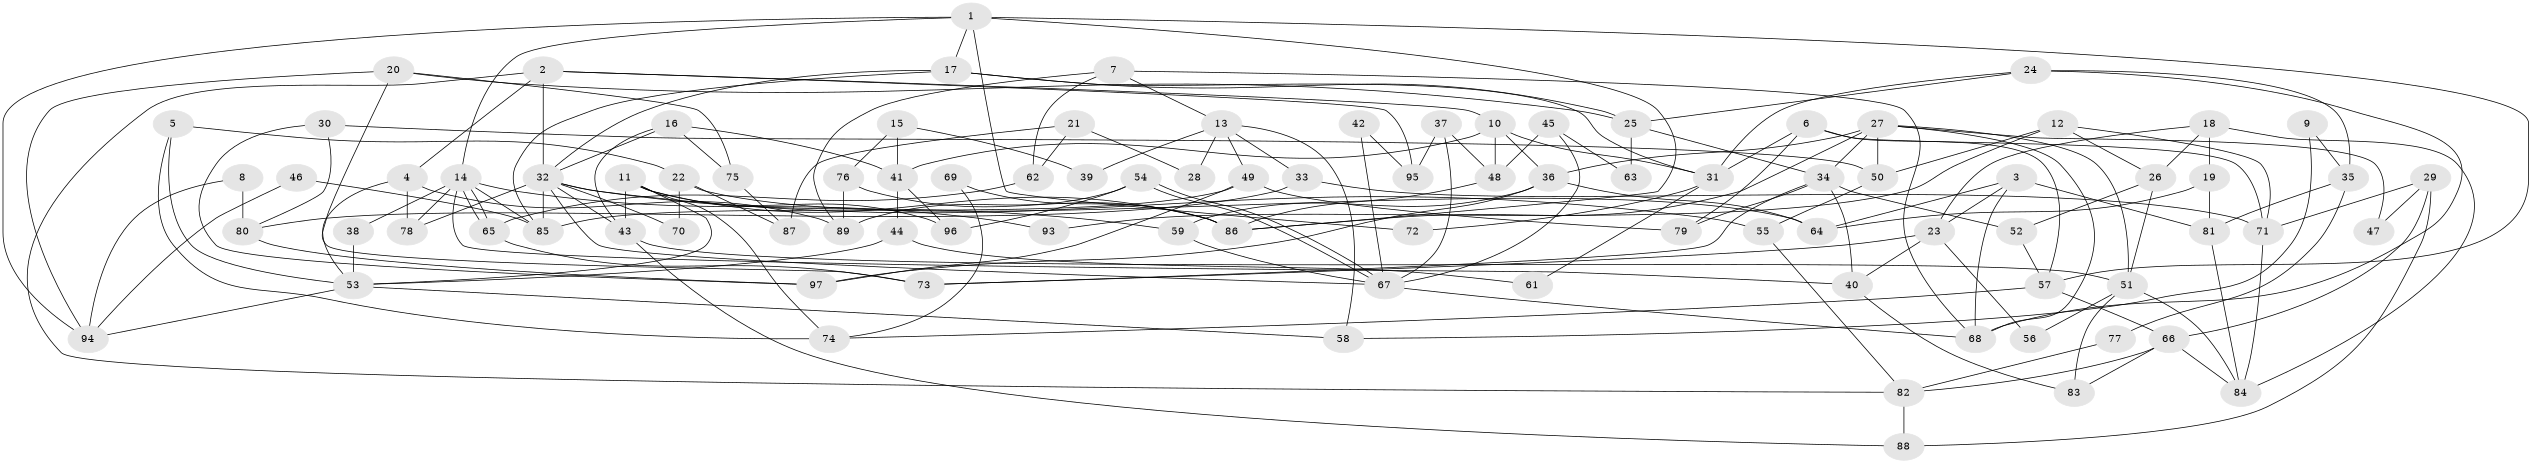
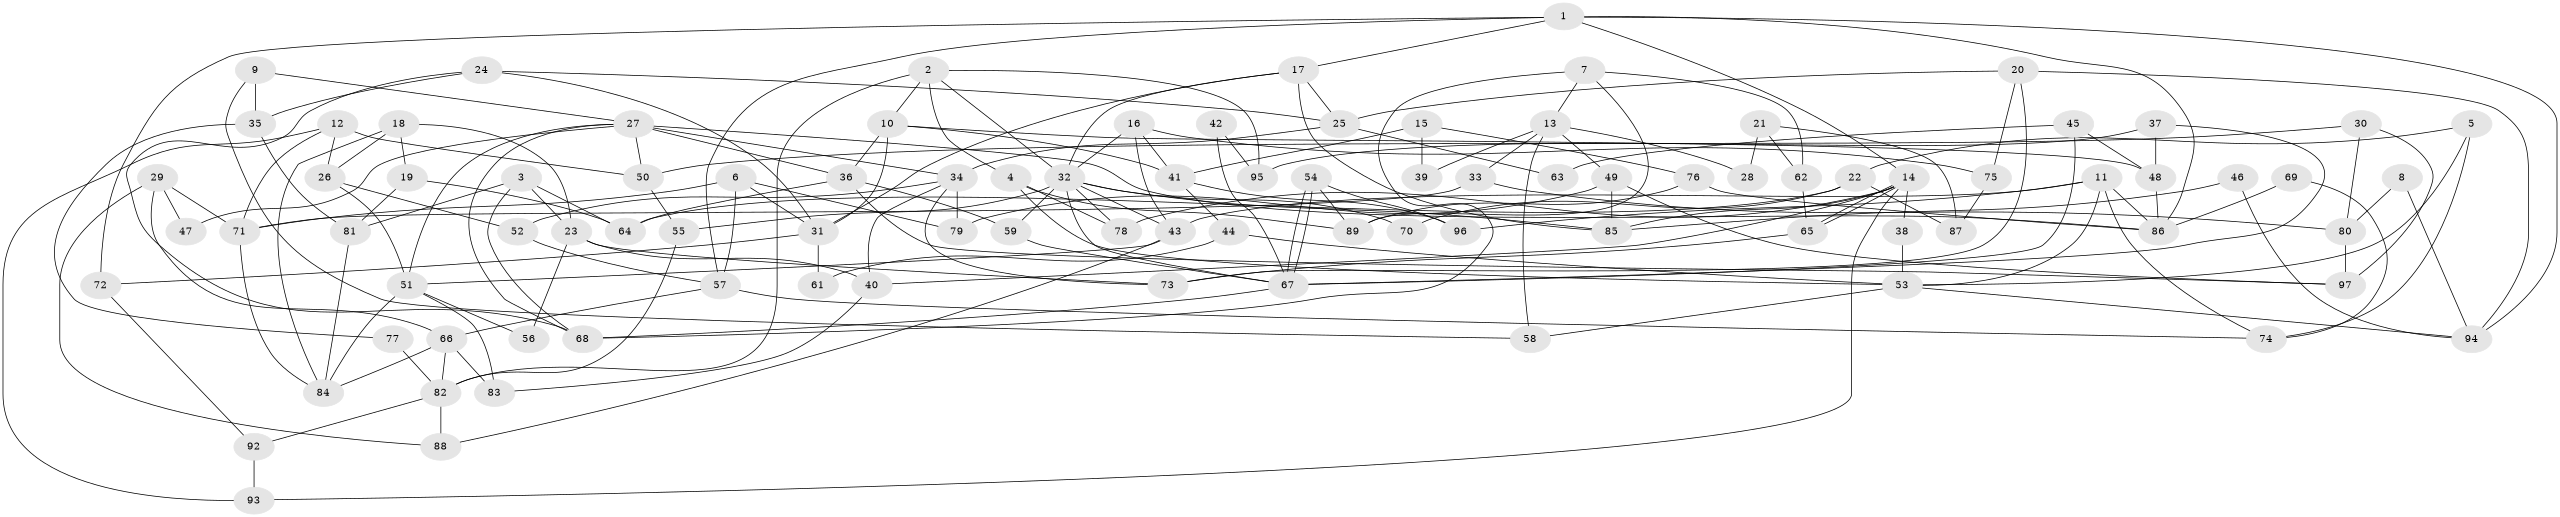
edge "9" -- "27": added
node "92": added
